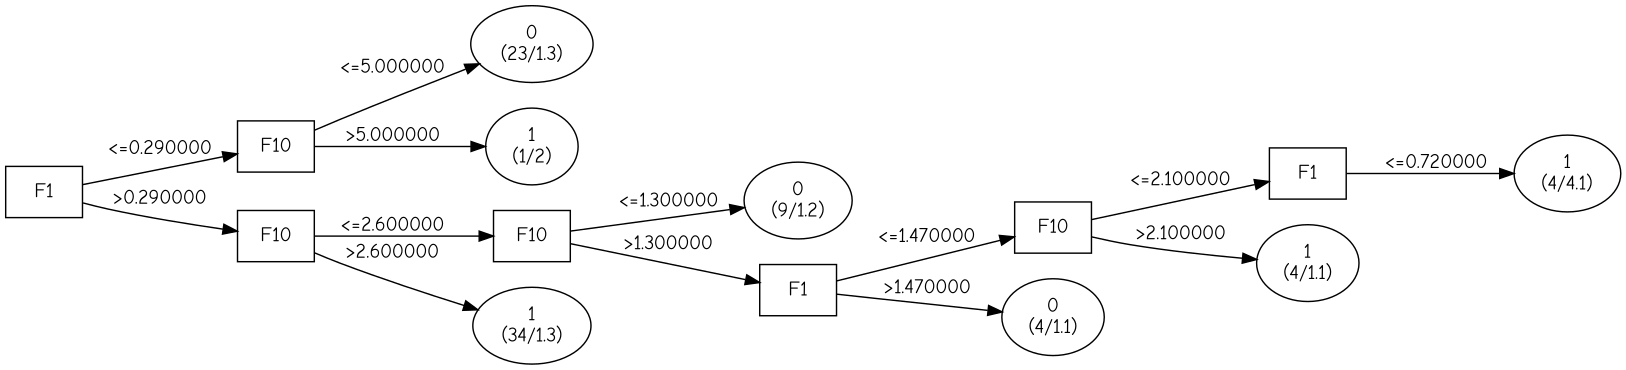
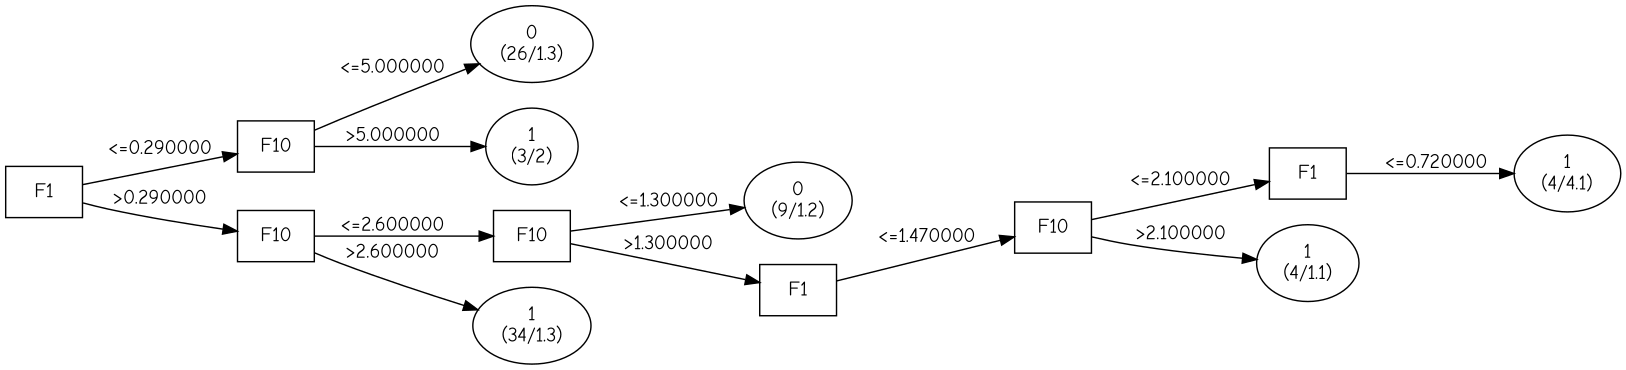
node "0 (23/1.3)": label "0 (23/1.3)" -> "0 (26/1.3)"
node "1 (1/2)": label "1 (1/2)" -> "1 (3/2)"
node "0 (4/1.1)": removed
